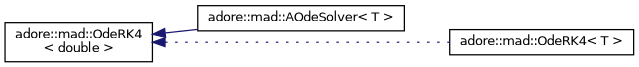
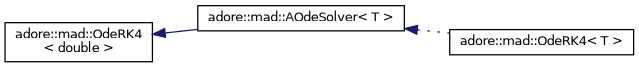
edge "adore::mad::OdeRK4< T >" -> "adore::mad::OdeRK4 < double >": now "adore::mad::OdeRK4< T >" -> "adore::mad::AOdeSolver< T >"
